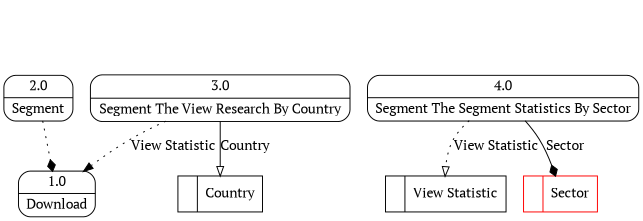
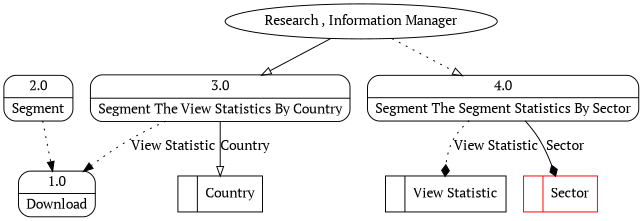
node "Research , Information Manager": added
node "3.0": text "Segment The View Research By Country" -> "Segment The View Statistics By Country"
edge "4.0" -> "View Statistic": arrowhead onormal -> diamond
edge "2.0" -> "1.0": arrowhead diamond -> normal
